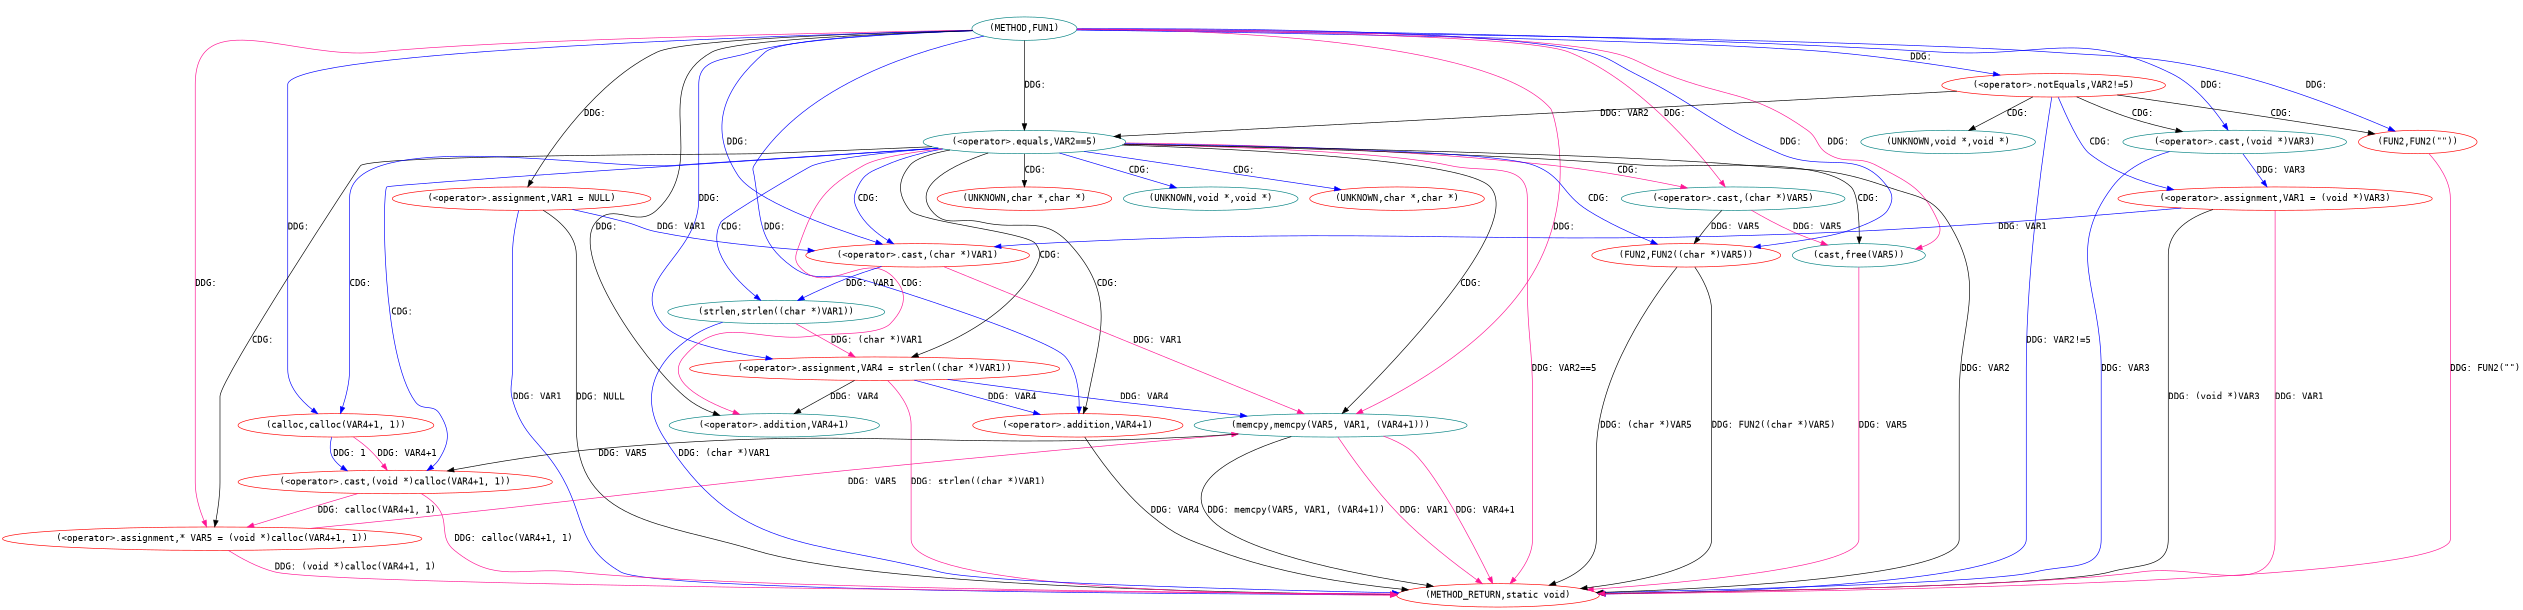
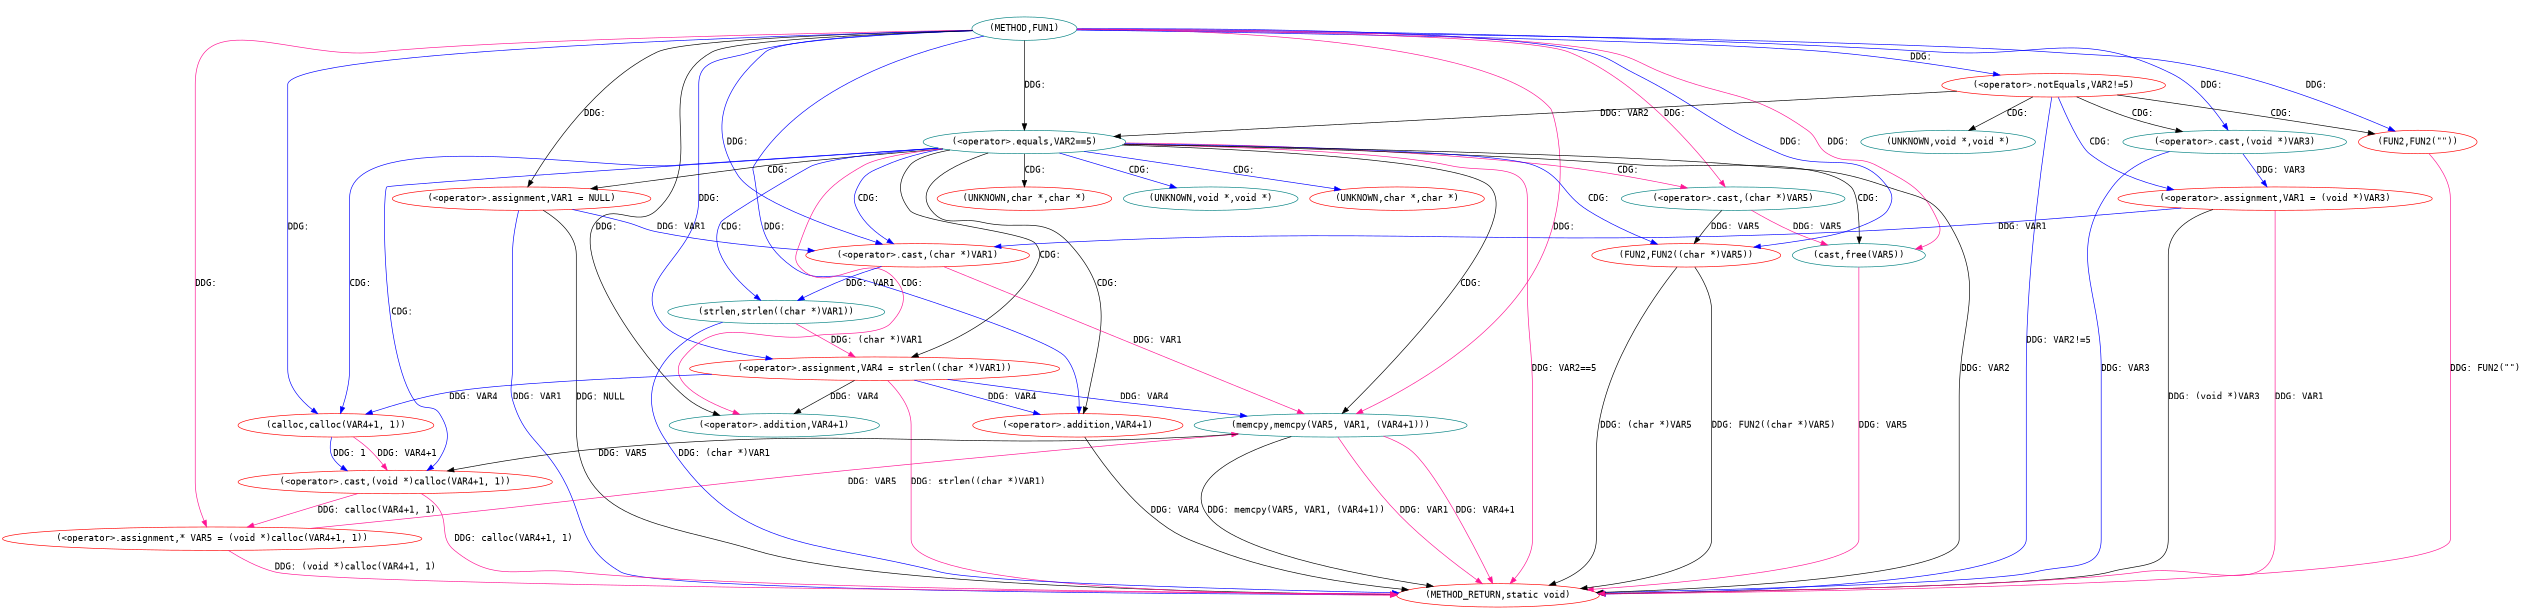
edge "(<operator>.equals,VAR2==5)" -> "(<operator>.assignment,* VAR5 = (void *)calloc(VAR4+1, 1))": now "(<operator>.equals,VAR2==5)" -> "(<operator>.assignment,VAR1 = NULL)"
edge "(<operator>.assignment,VAR4 = strlen((char *)VAR1))" -> "(calloc,calloc(VAR4+1, 1))": added, label "DDG: VAR4"
